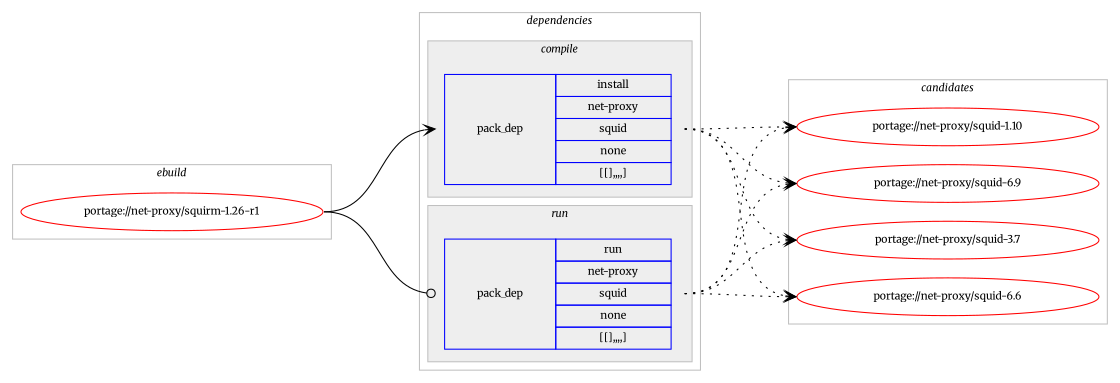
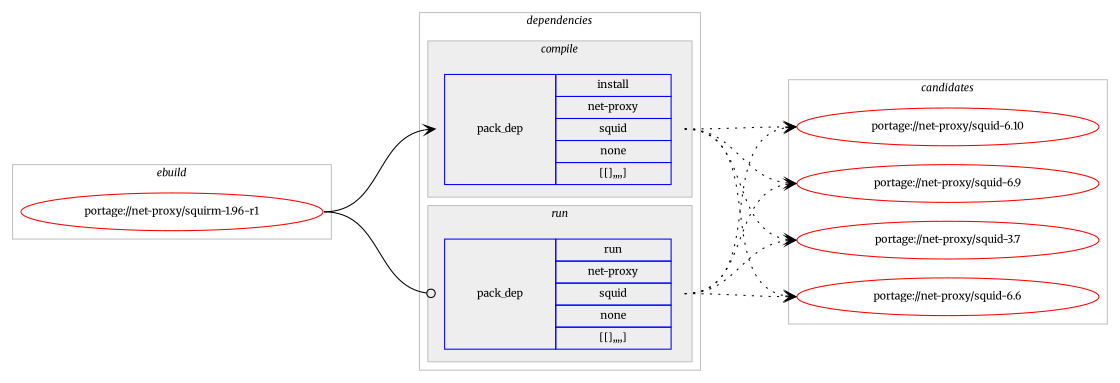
node "portage://net-proxy/squid-1.10": label "portage://net-proxy/squid-1.10" -> "portage://net-proxy/squid-6.10"
node "portage://net-proxy/squirm-1.26-r1": label "portage://net-proxy/squirm-1.26-r1" -> "portage://net-proxy/squirm-1.96-r1"
